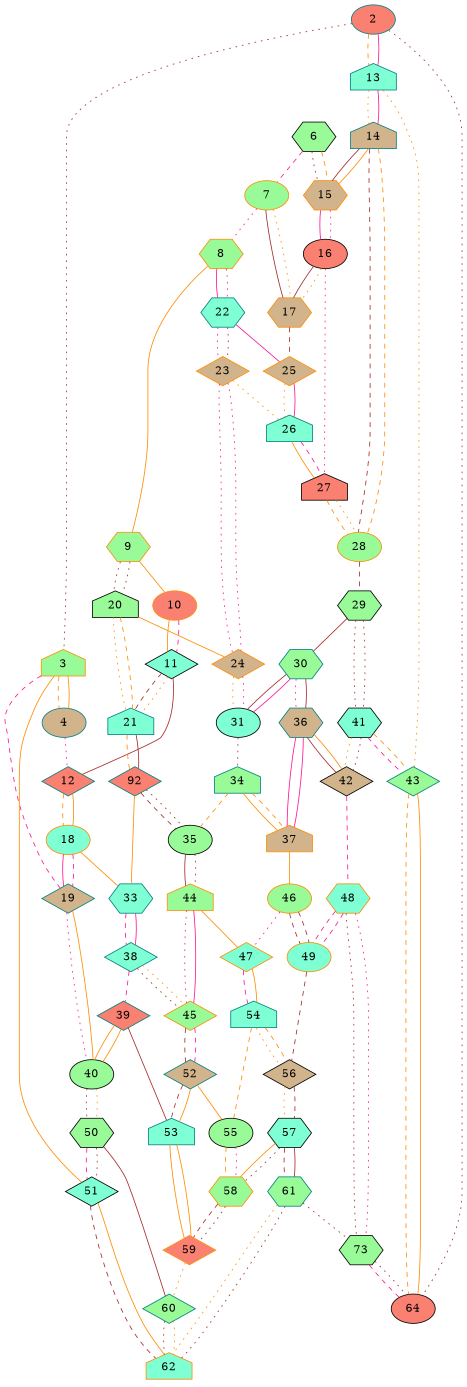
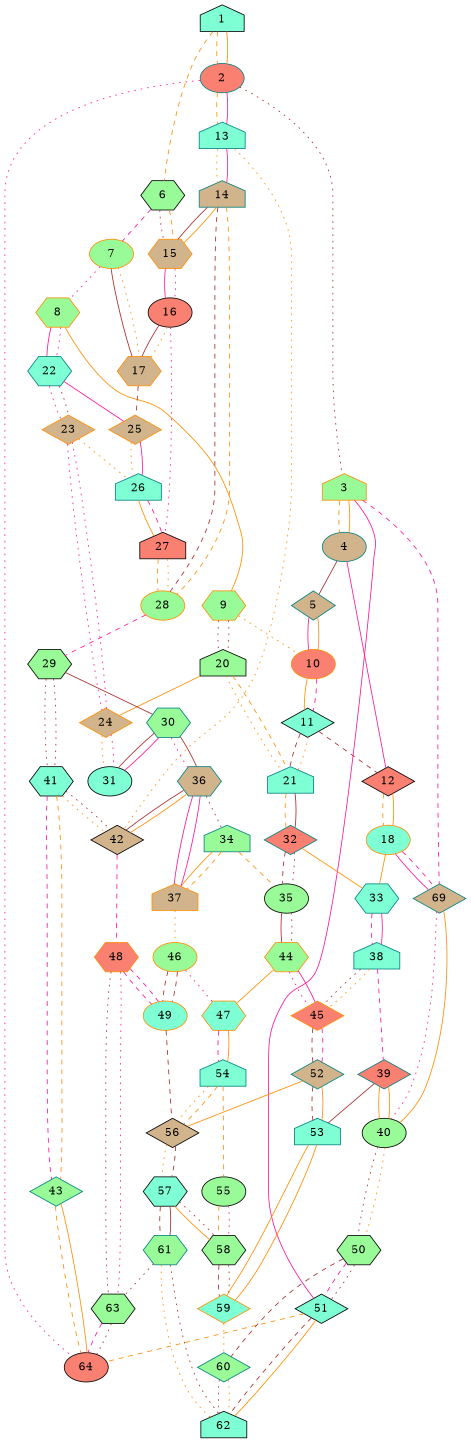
node "1": added
edge "13" -- "43": now "13" -- "42"
edge "28" -- "29": color brown -> deeppink
edge "9" -- "10": style solid -> dotted
node "5": added
edge "2" -- "64": color brown -> deeppink
edge "11" -- "12": style solid -> dashed
edge "4" -- "12": style dotted -> solid
edge "31" -- "34": now "36" -- "34"
node "12": color teal -> black
node "92": label "92" -> "32"
edge "37" -- "46": style solid -> dotted
node "19": label "19" -> "69"
node "44": shape house -> hexagon
node "48": fillcolor aquamarine -> salmon
edge "3" -- "51": color darkorange -> deeppink
node "38": shape diamond -> house
node "47": shape diamond -> hexagon
node "45": fillcolor palegreen -> salmon
edge "52" -- "55": now "52" -- "56"
node "58": color darkorange -> black
edge "50" -- "60": style solid -> dashed
node "59": fillcolor salmon -> aquamarine
node "73": label "73" -> "63"
edge "51" -- "64": added
node "62": color darkorange -> black
